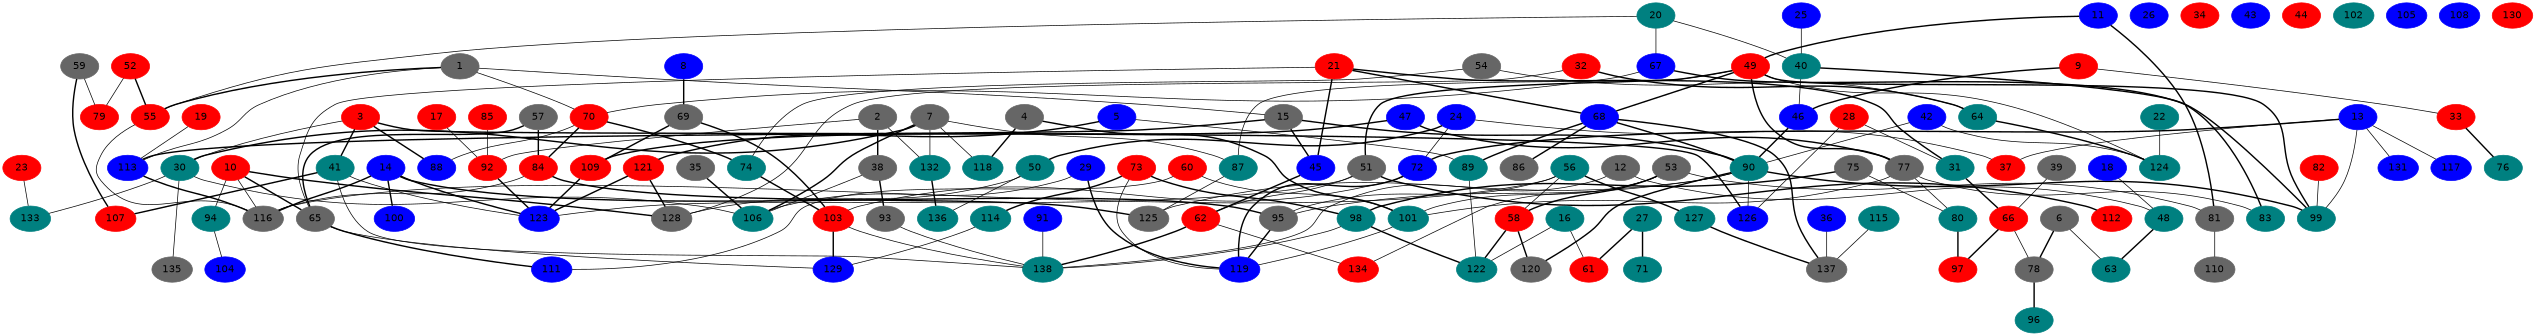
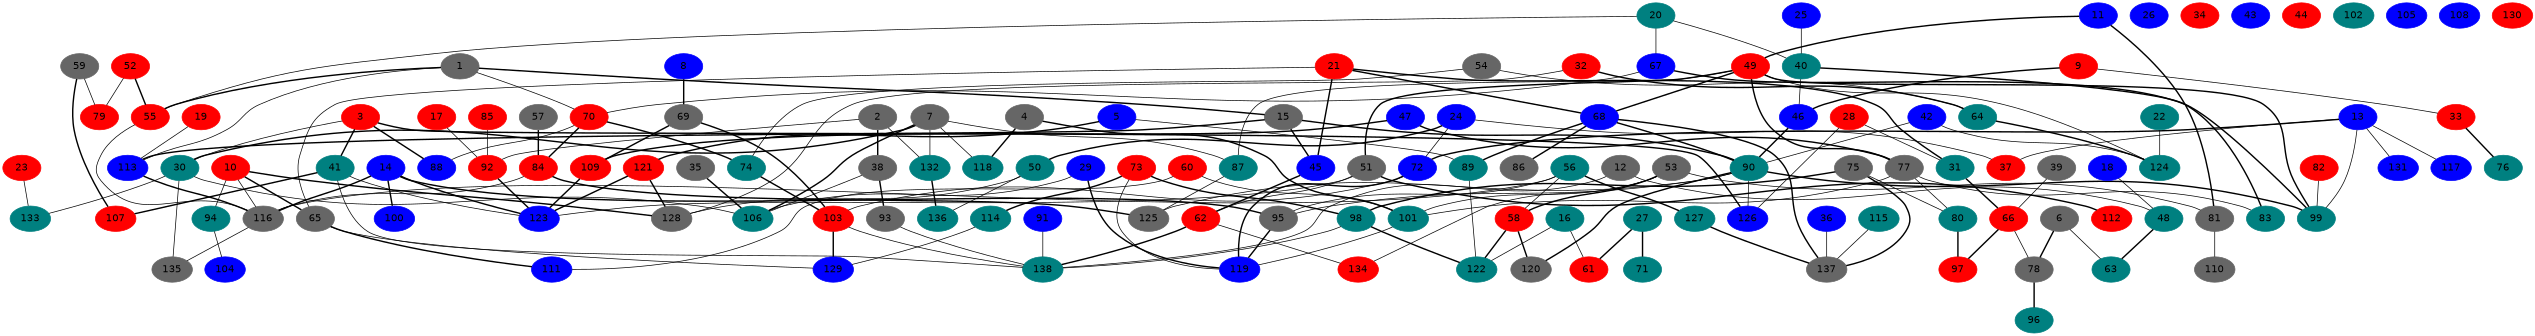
edge "1" -- "15": style solid -> bold
edge "57" -- "65": removed
edge "75" -- "137": added
edge "116" -- "135": added
